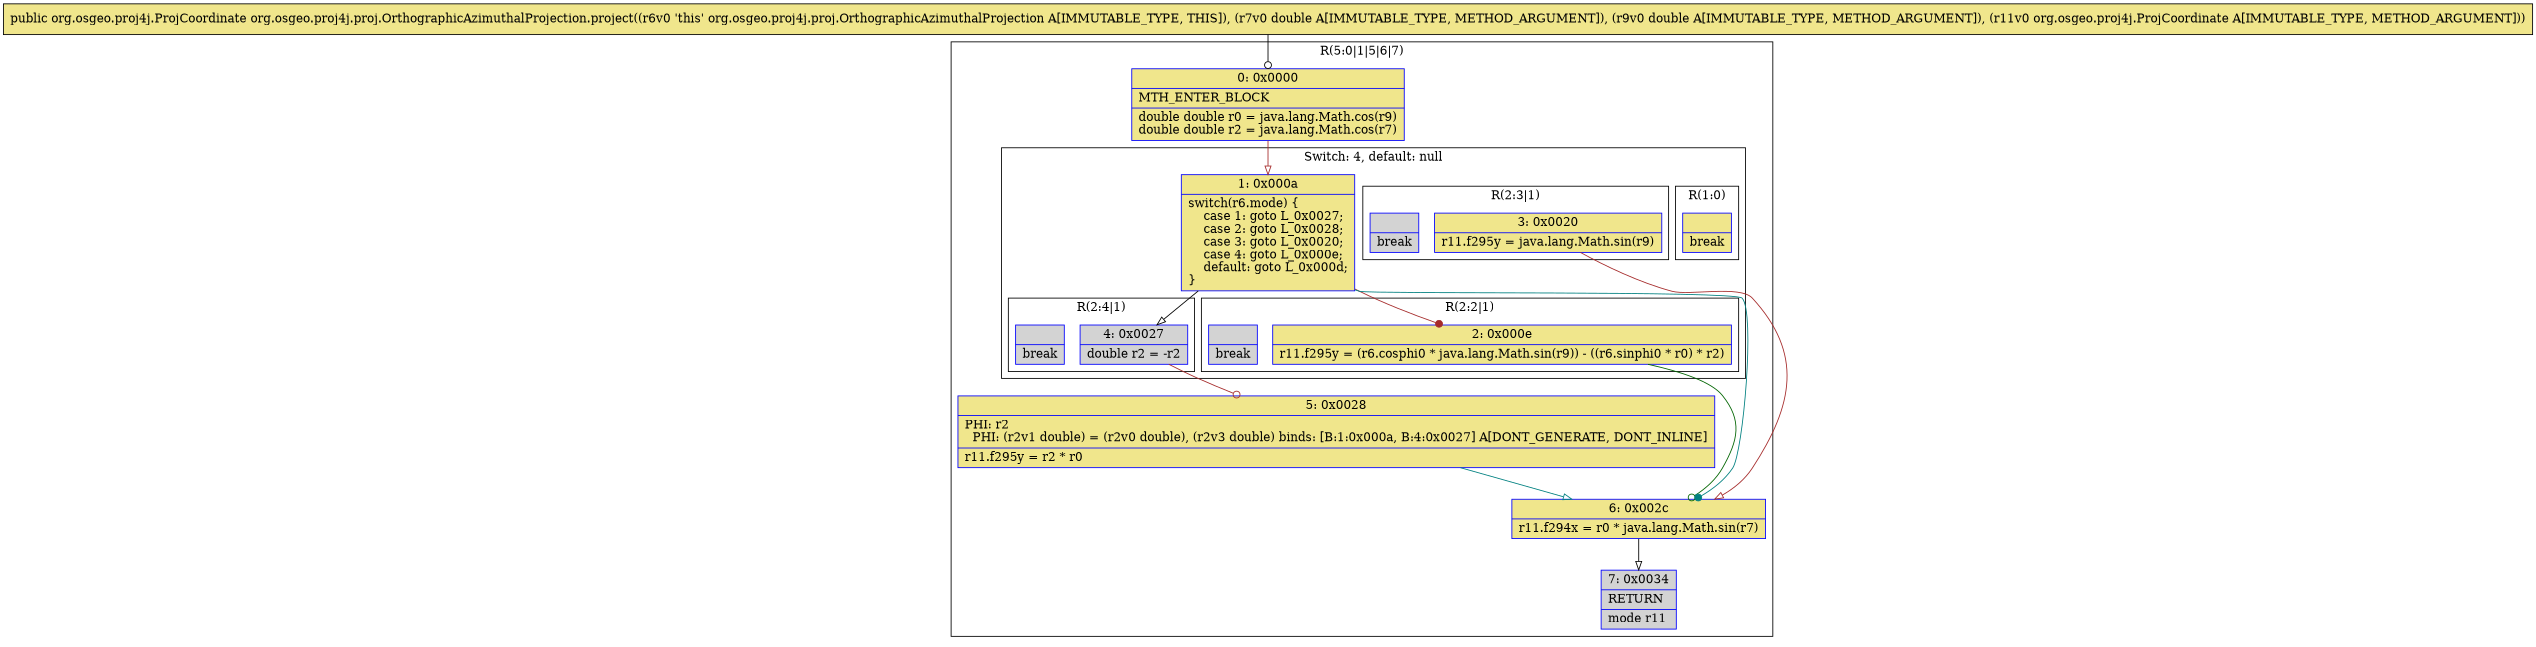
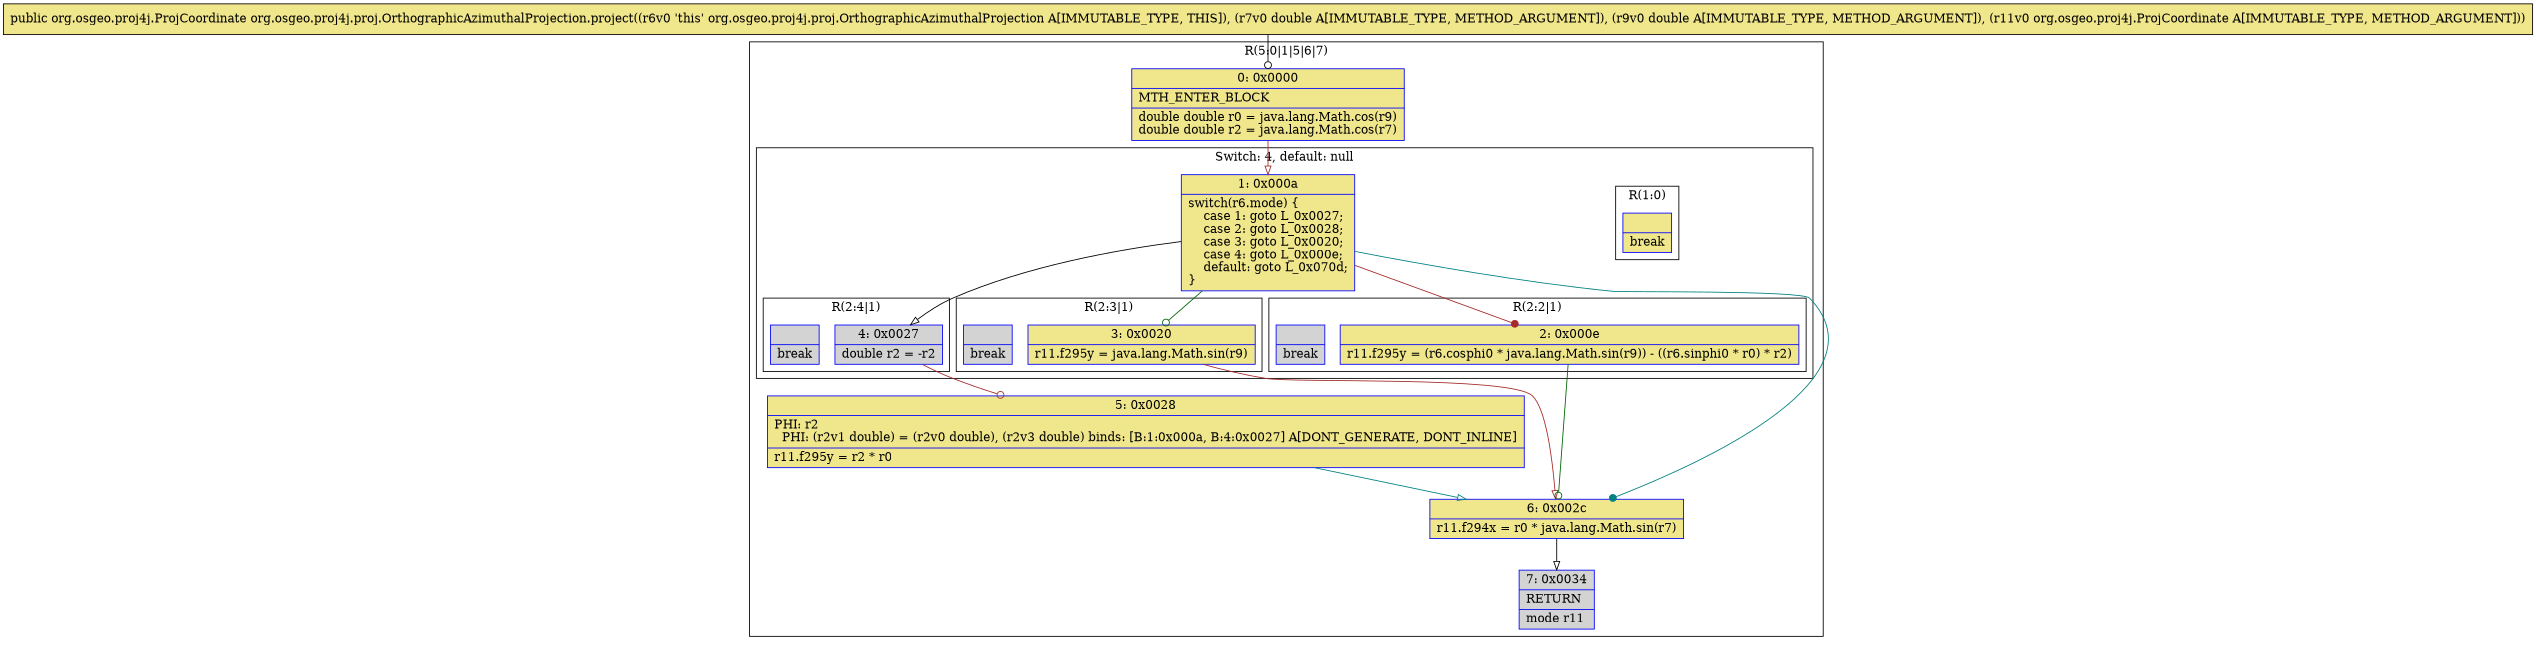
node "1: 0x000a": text "default: goto L_0x000d;" -> "default: goto L_0x070d;"
edge "1: 0x000a" -> "3: 0x0020": added
